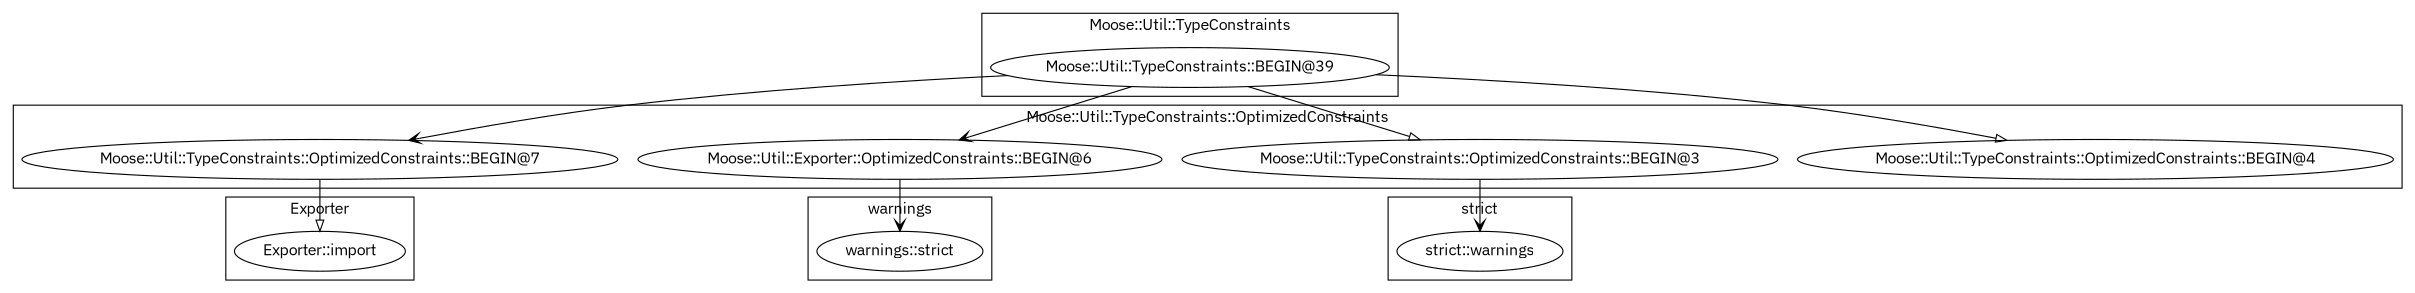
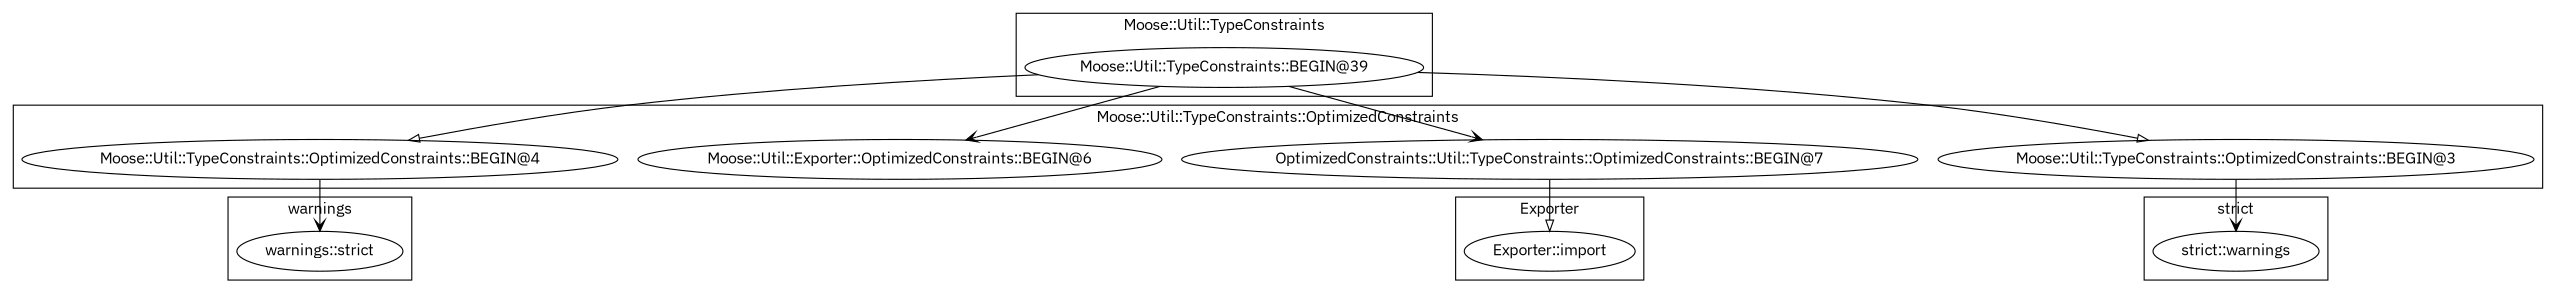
node "Moose::Util::TypeConstraints::OptimizedConstraints::BEGIN@7": label "Moose::Util::TypeConstraints::OptimizedConstraints::BEGIN@7" -> "OptimizedConstraints::Util::TypeConstraints::OptimizedConstraints::BEGIN@7"
edge "Moose::Util::Exporter::OptimizedConstraints::BEGIN@6" -> "warnings::strict": now "Moose::Util::TypeConstraints::OptimizedConstraints::BEGIN@4" -> "warnings::strict"
